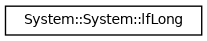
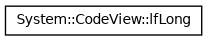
node "System::System::lfLong": label "System::System::lfLong" -> "System::CodeView::lfLong"
